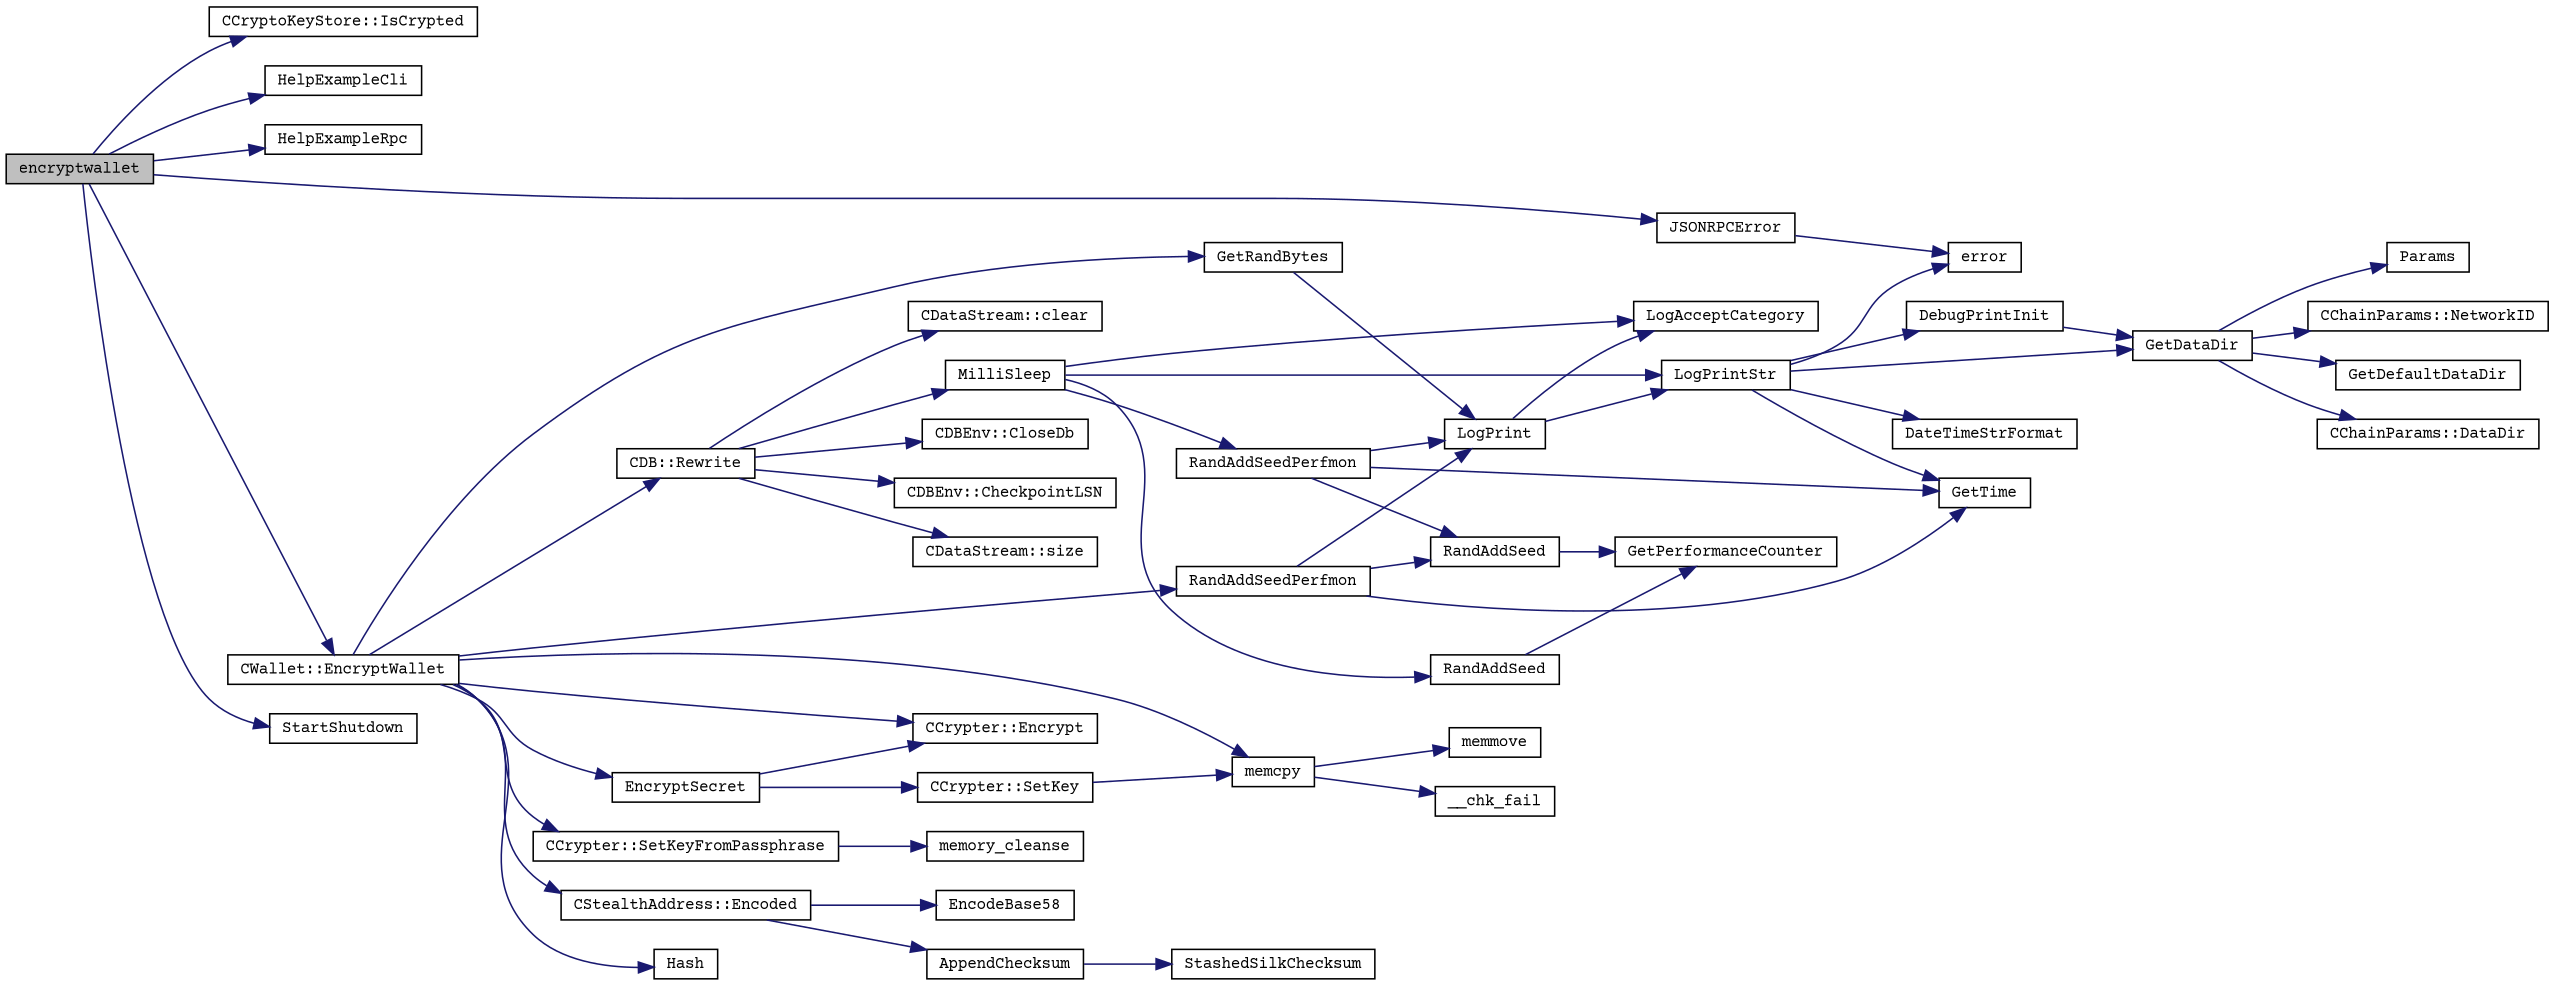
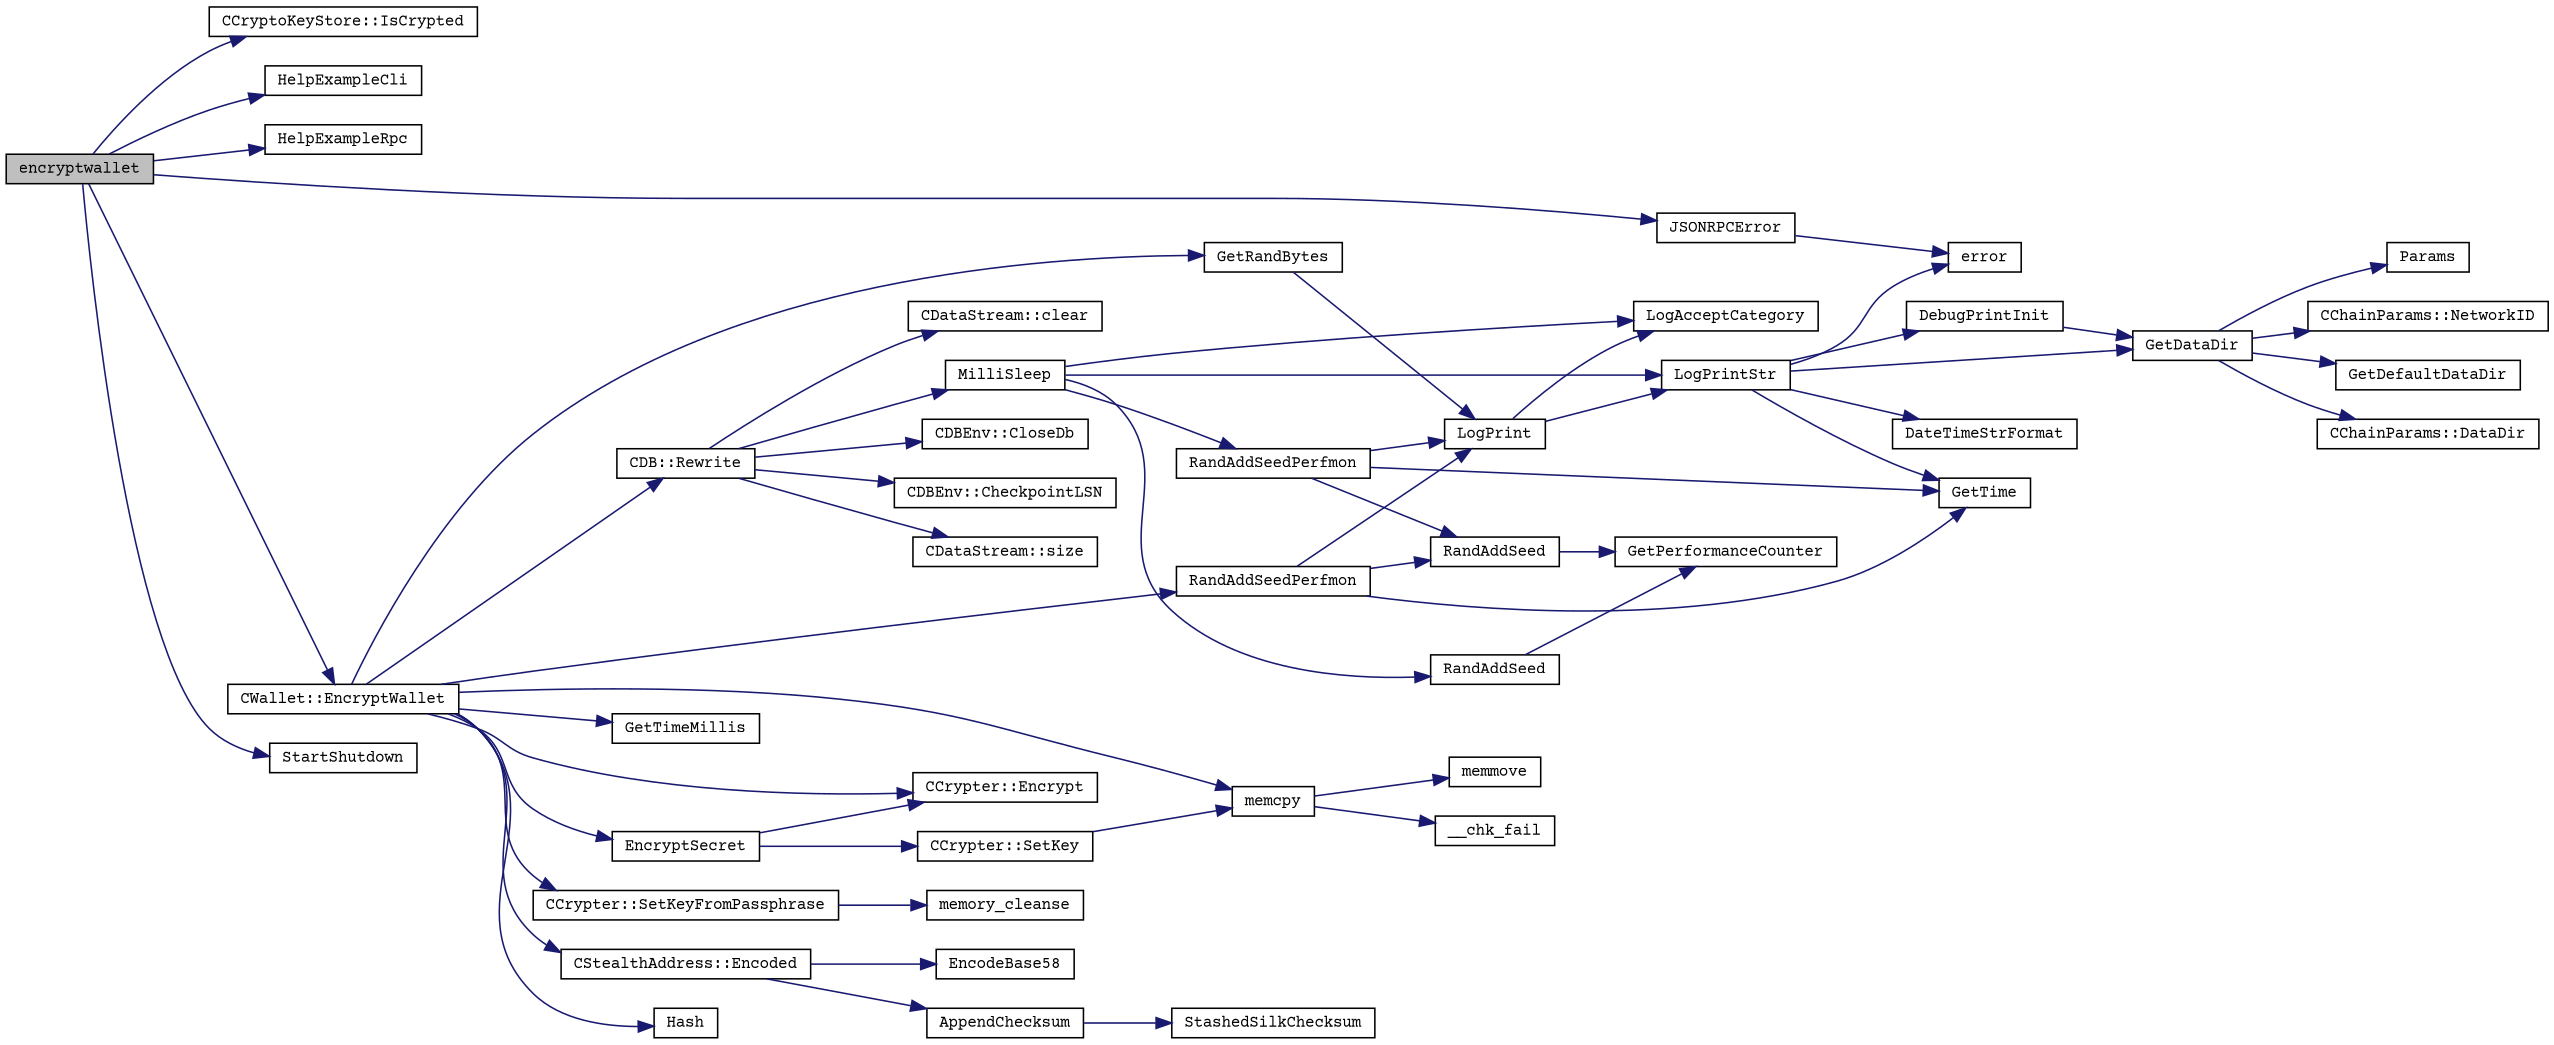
node "GetTimeMillis": added
